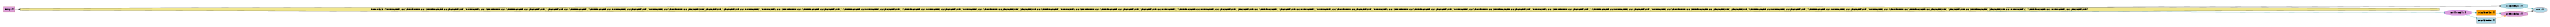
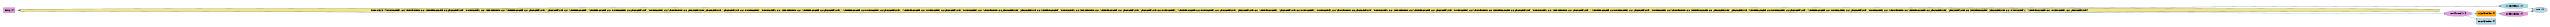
edge "2061435899 - []" -> "2099005852 - []": removed
